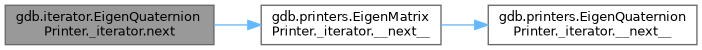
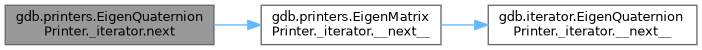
node "gdb.iterator.EigenQuaternion Printer._iterator.next": label "gdb.iterator.EigenQuaternion Printer._iterator.next" -> "gdb.printers.EigenQuaternion Printer._iterator.next"
node "gdb.printers.EigenQuaternion Printer._iterator.__next__": label "gdb.printers.EigenQuaternion Printer._iterator.__next__" -> "gdb.iterator.EigenQuaternion Printer._iterator.__next__"
